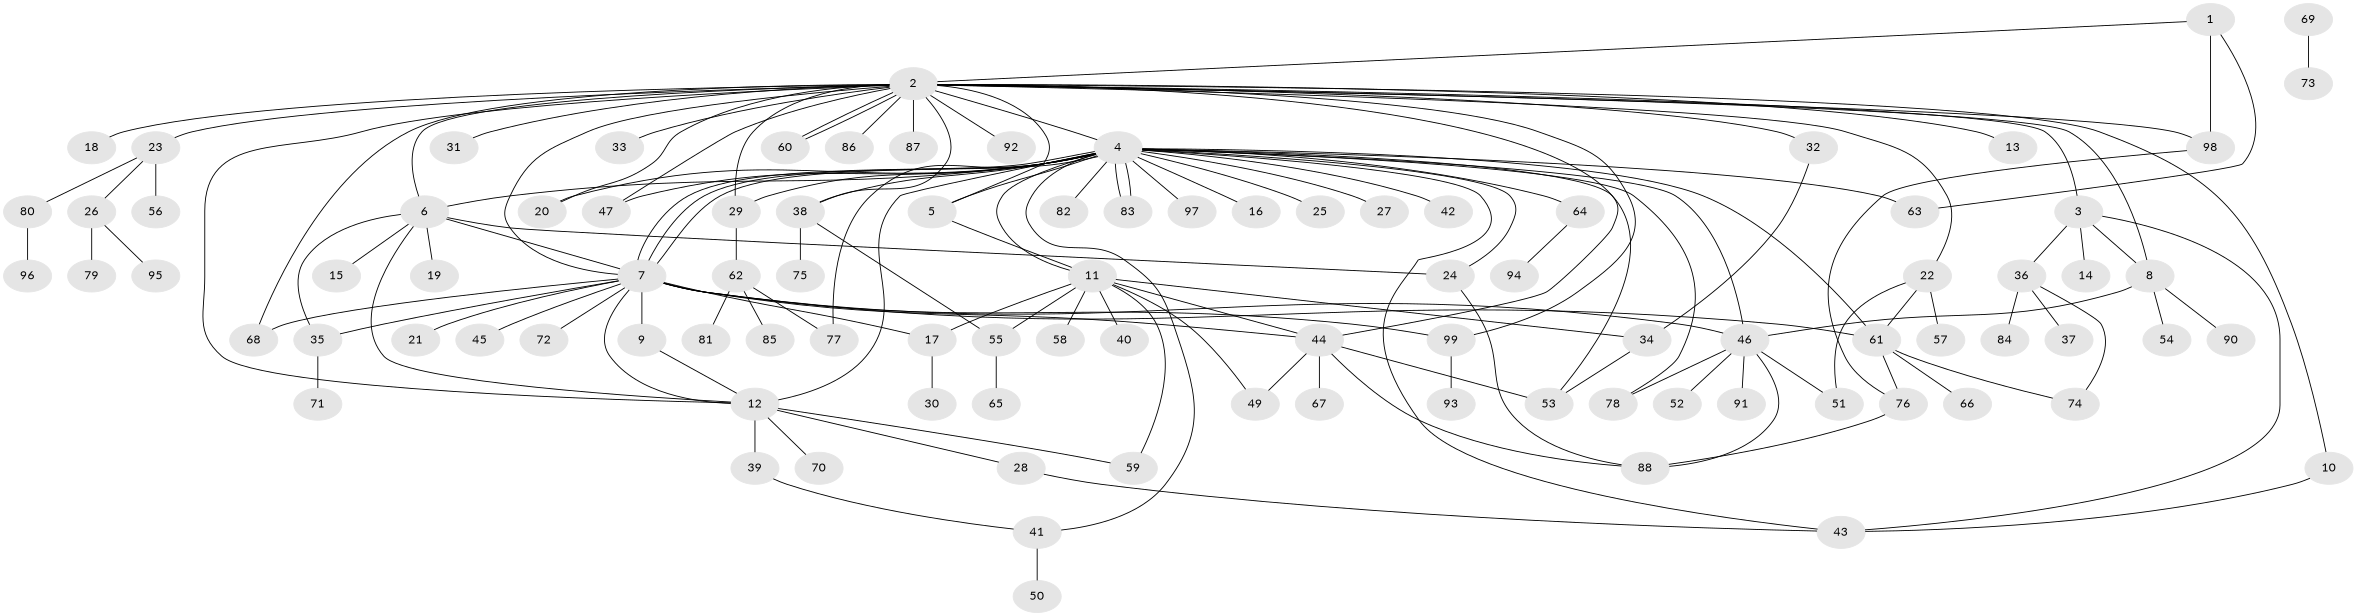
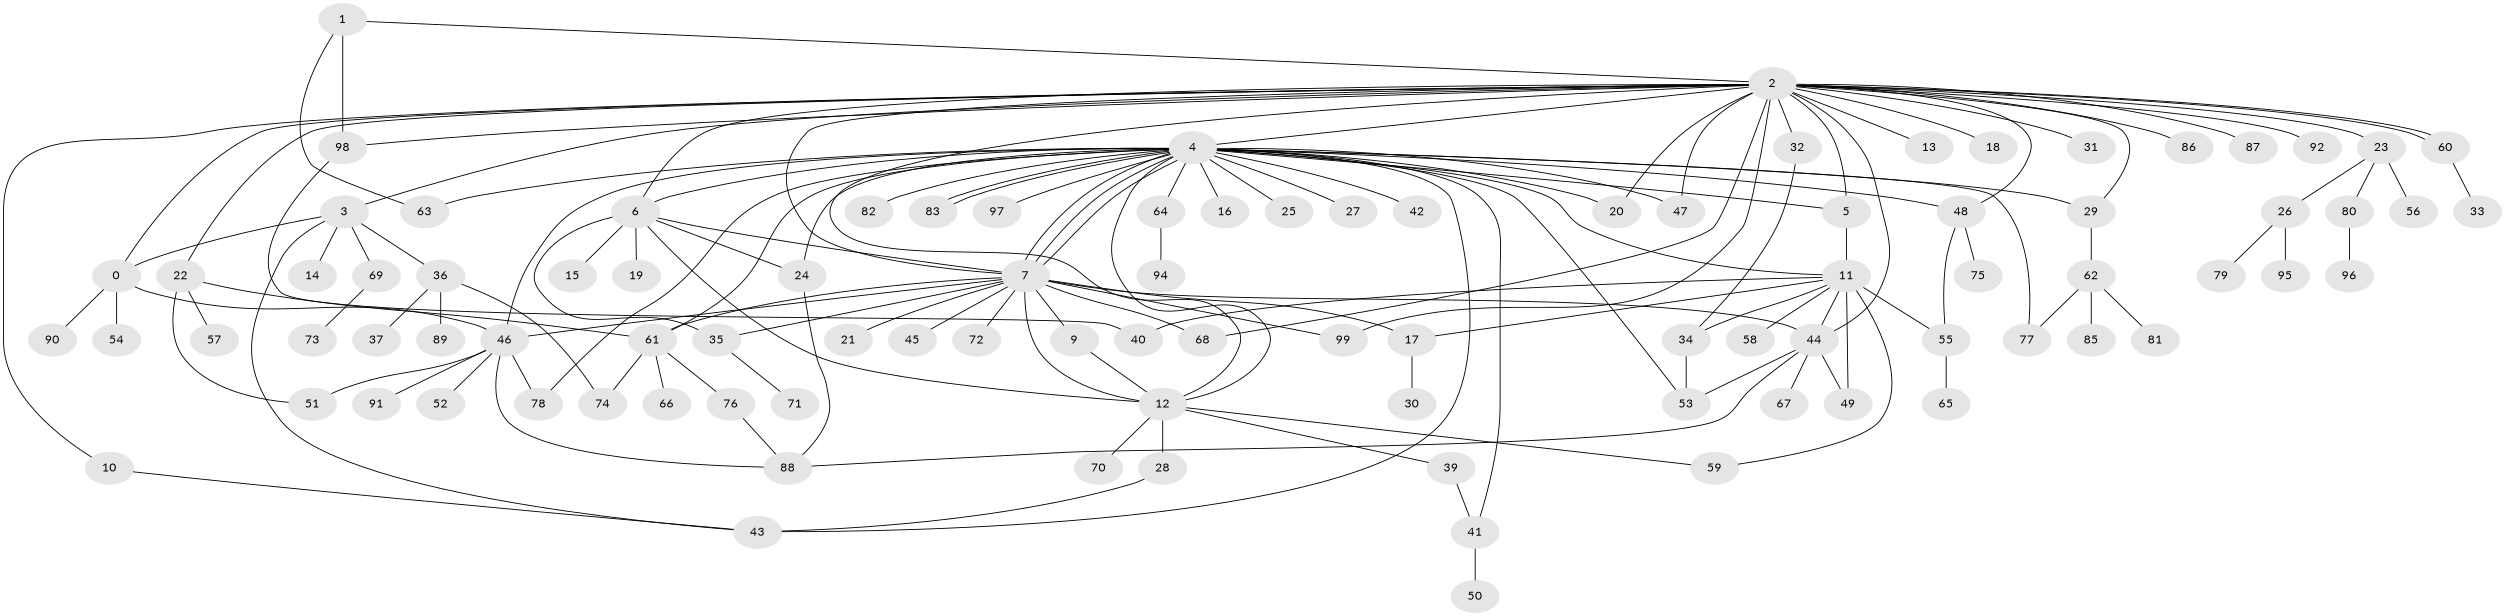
edge "2" -- "33": now "60" -- "33"
edge "98" -- "76": now "98" -- "40"
node "38": label "38" -> "48"
edge "3" -- "69": added
node "8": label "8" -> "0"
node "84": label "84" -> "89"
node "93": removed
